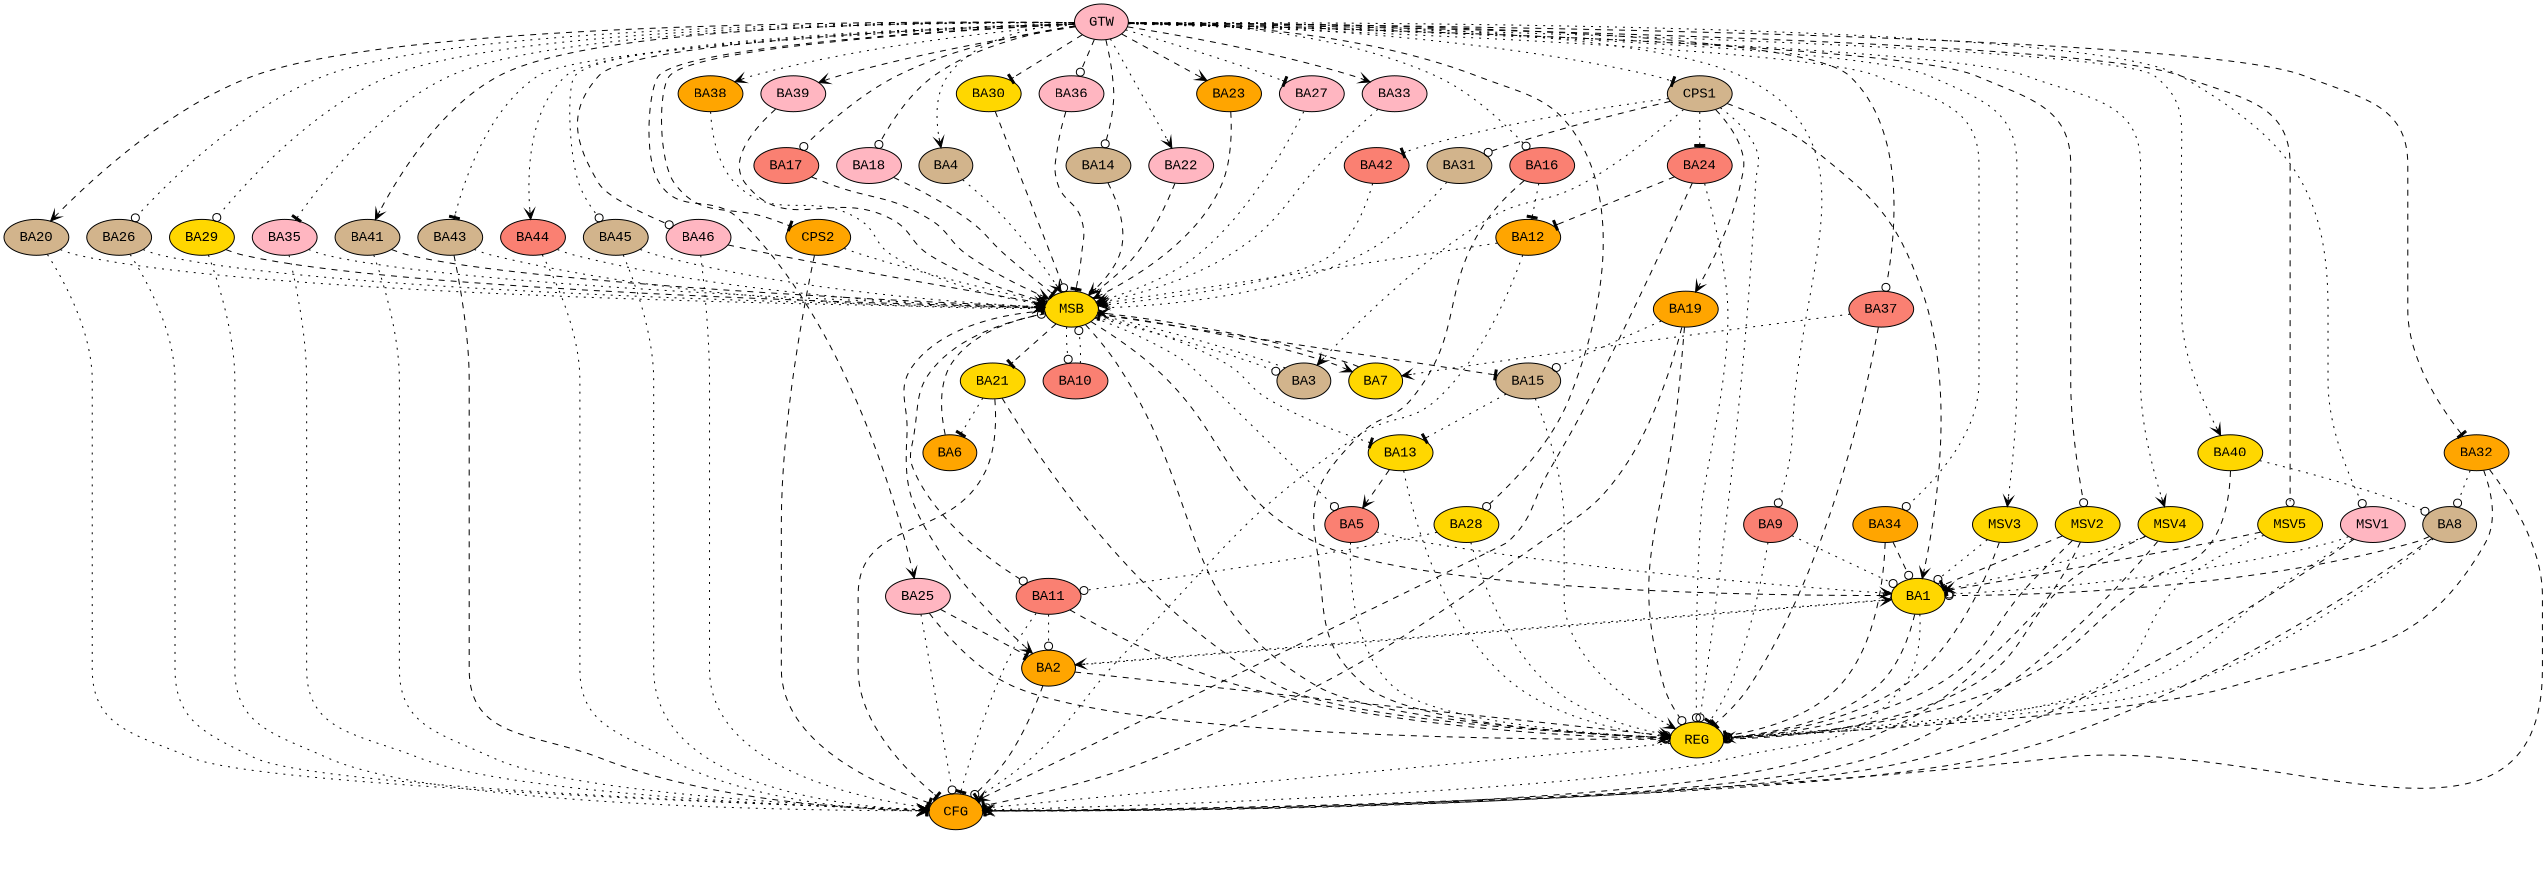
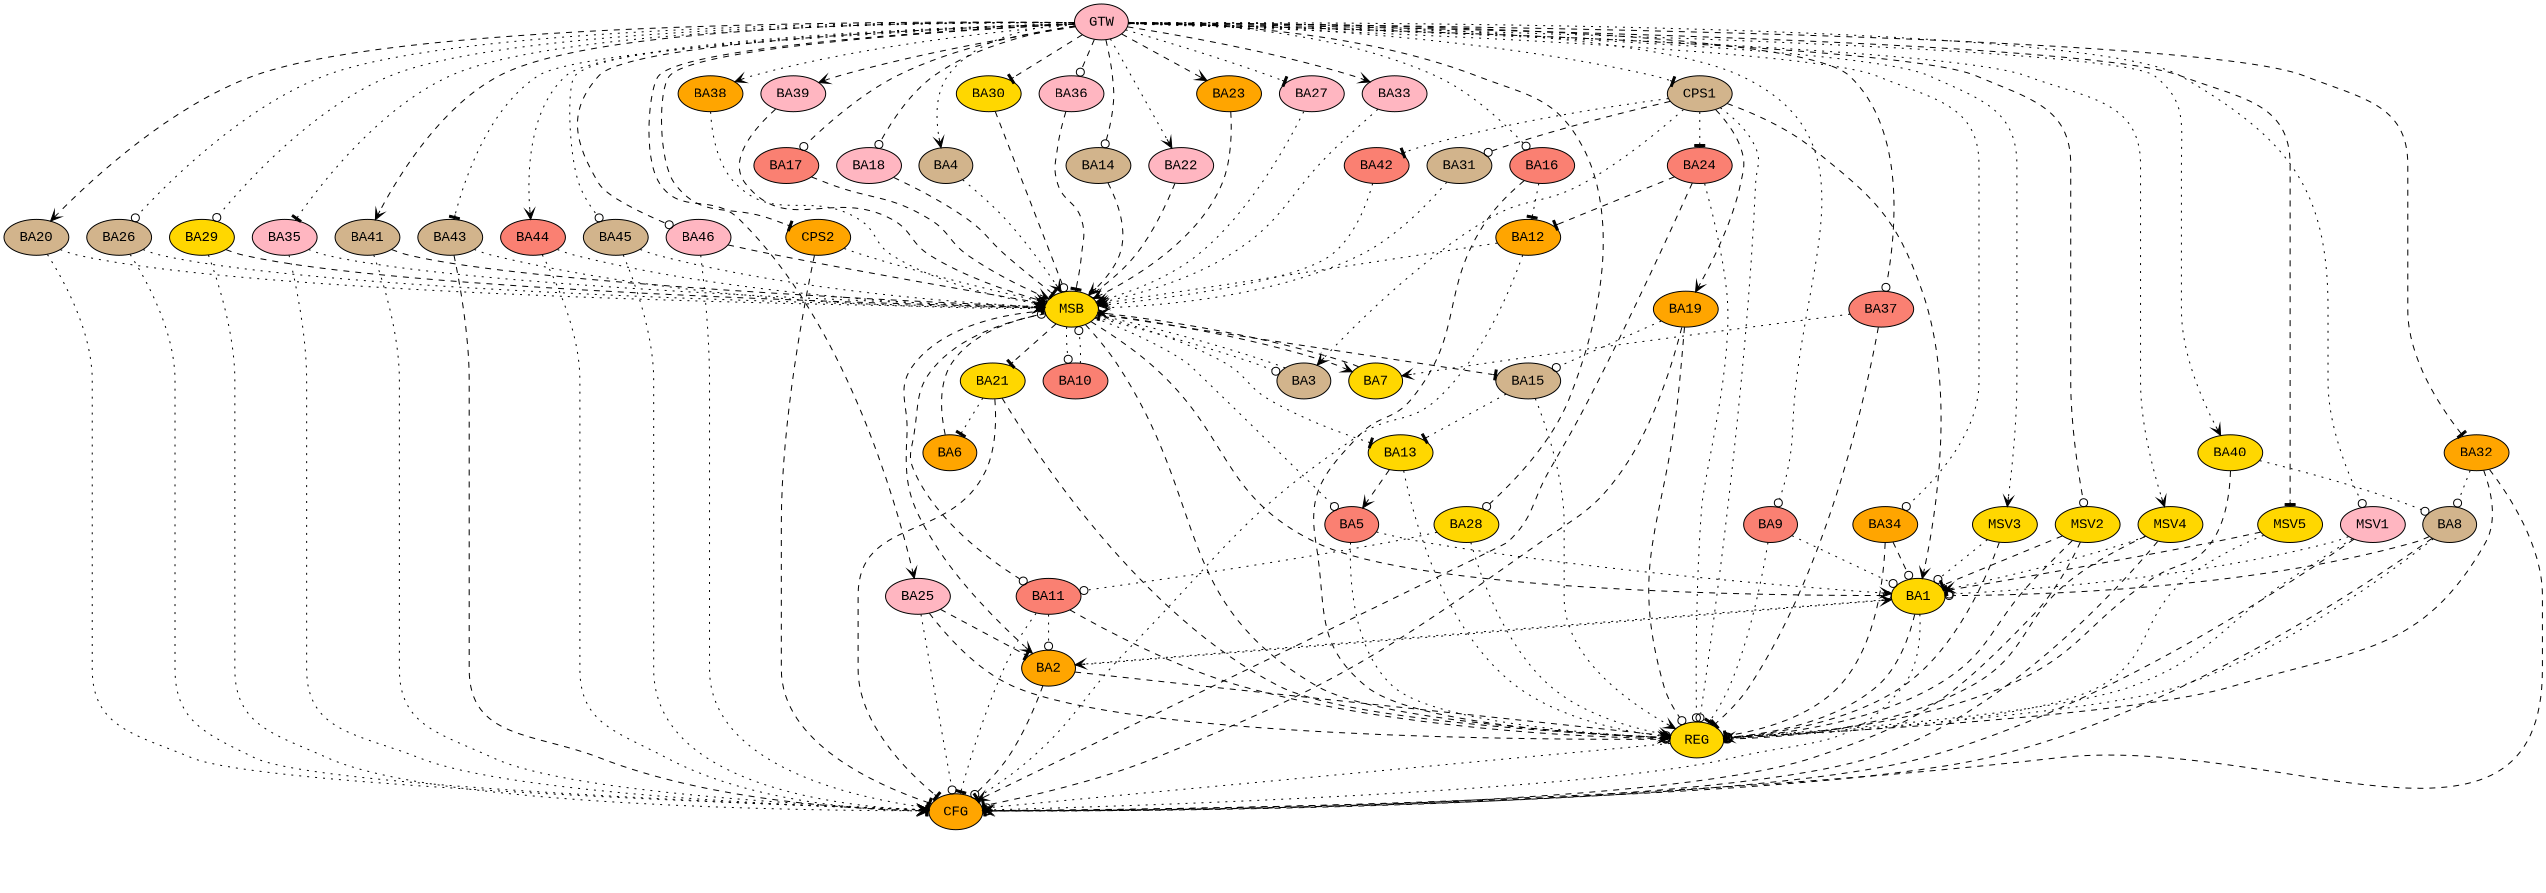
edge "GTW" -> "MSV5": arrowhead odot -> tee
